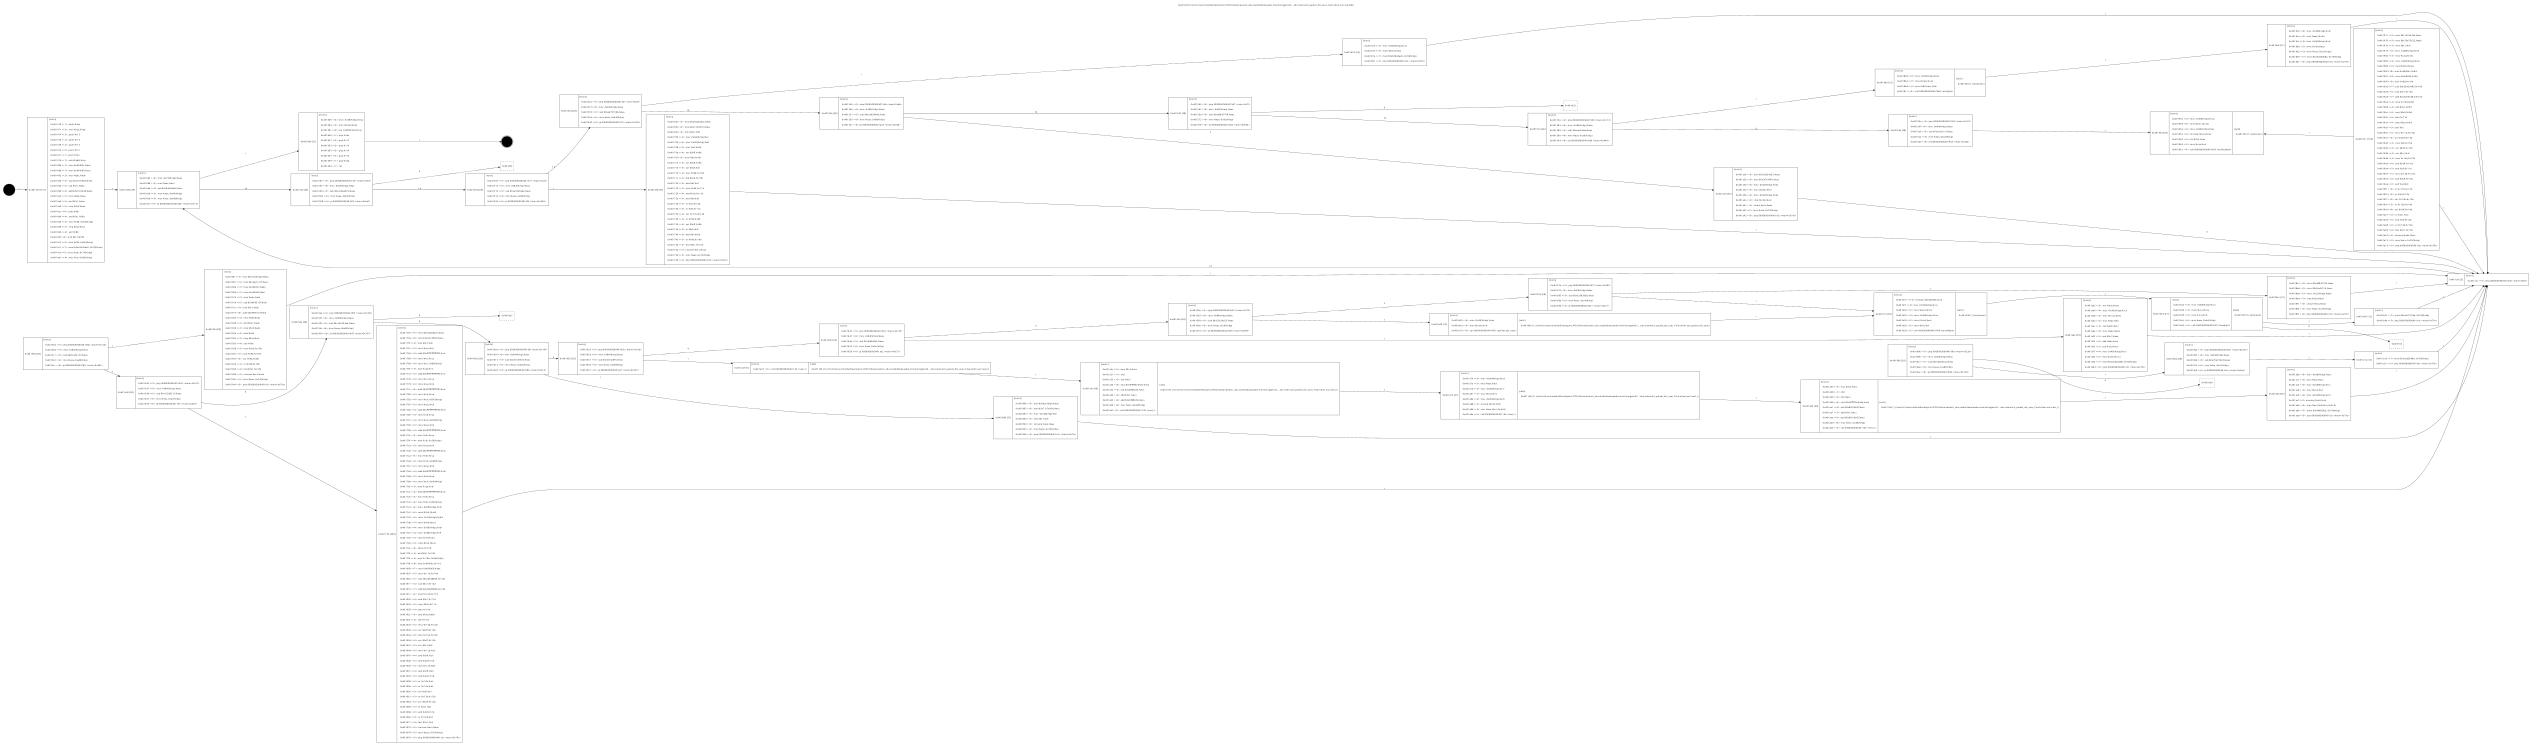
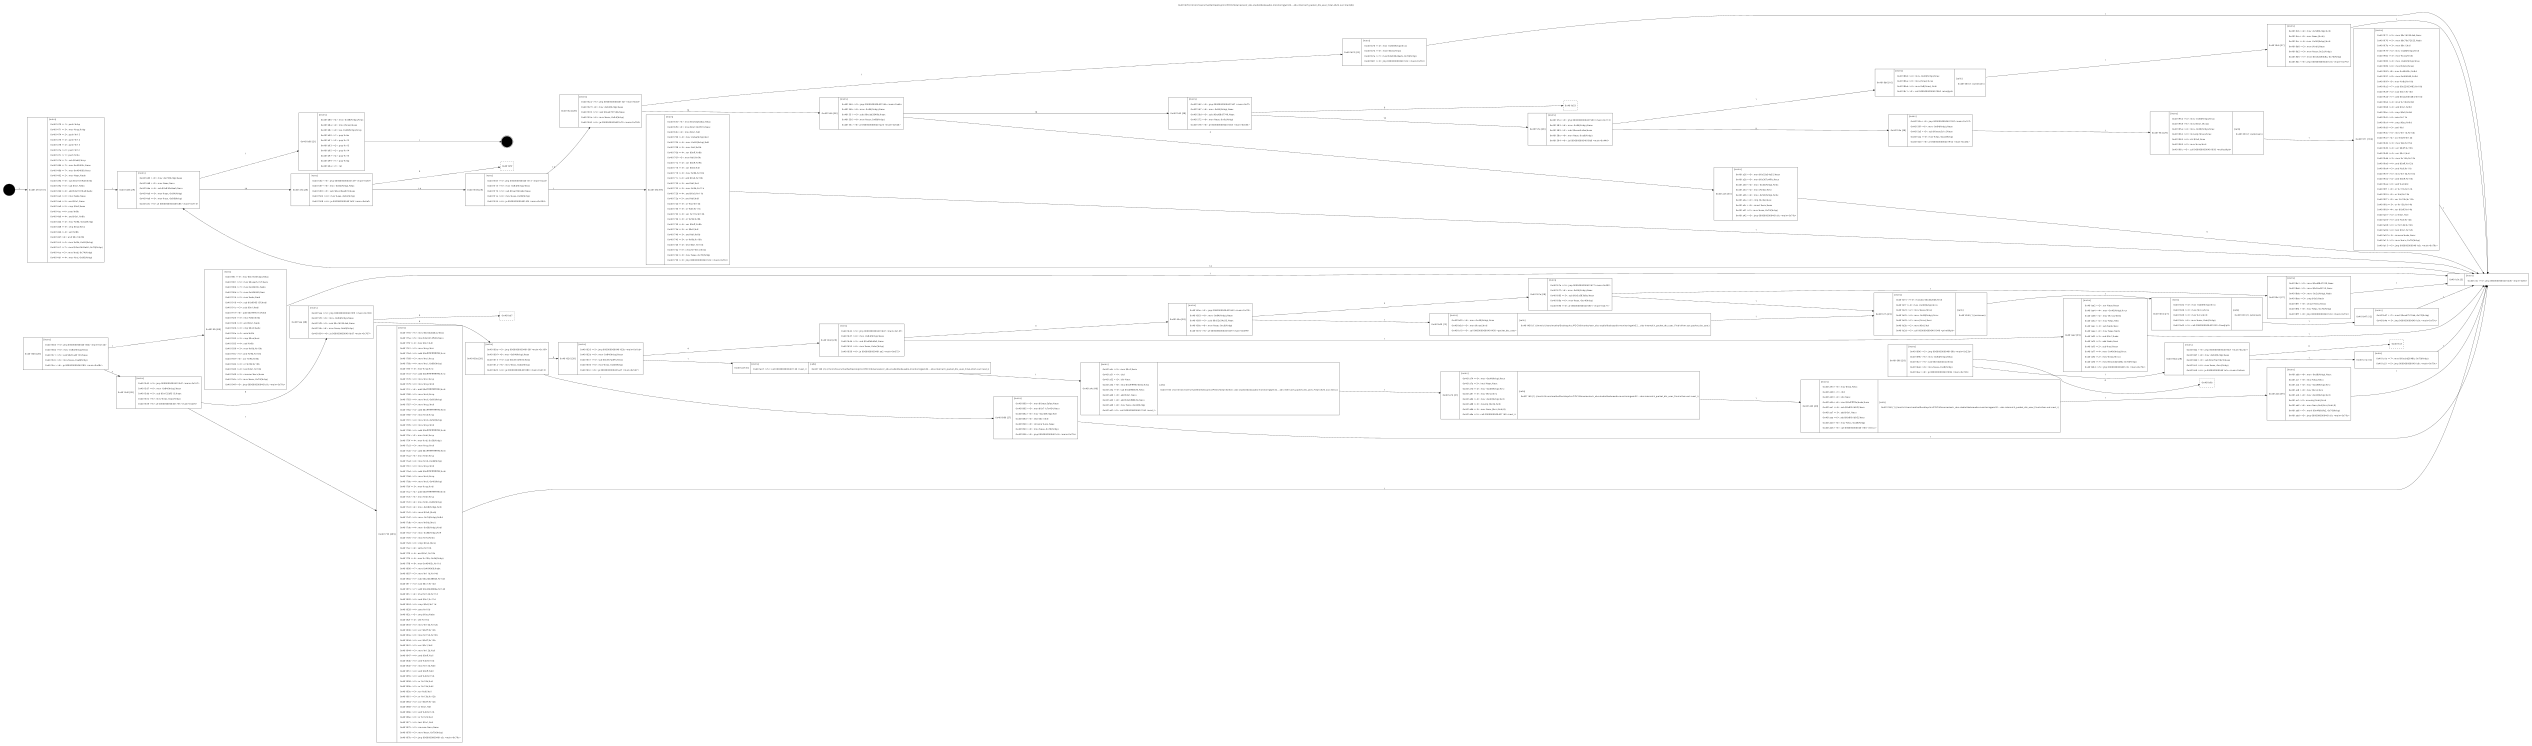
edge "0x401971 [169]" -> "0x401954 [29]": reversed
edge "0x401b32 [21]" -> "0x4016ce": now "0x4016b2 [28]" -> "0x4016ce"
